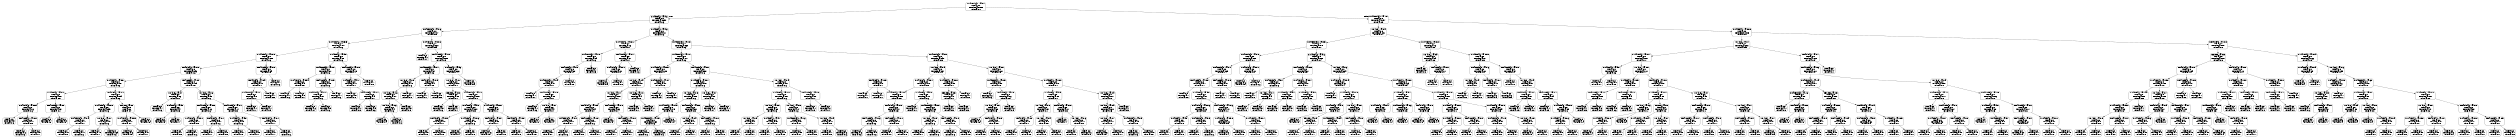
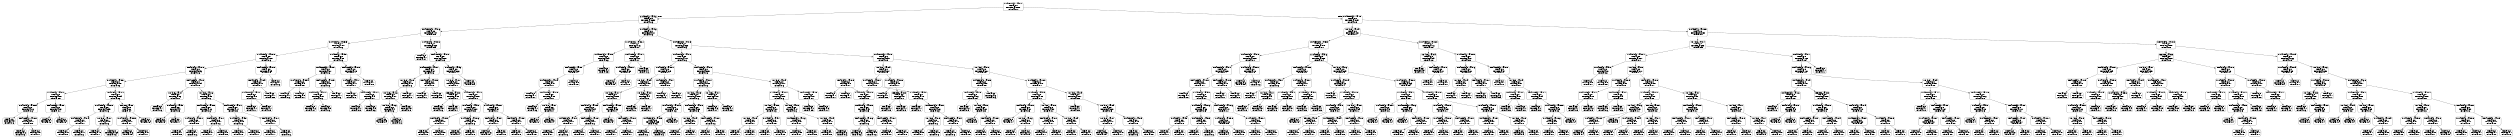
edge "$M_{halo}$ <= 13.2 mse = 0.0 samples = 158 value = 0.2" -> "Inc. (b/a) <= 0.7 mse = 0.0 samples = 135 value = 0.1": now "$M_{halo}$ <= 13.2 mse = 0.0 samples = 158 value = 0.2" -> "$M_{halo}$ <= 13.6 mse = 0.0 samples = 20 value = 0.2"
edge "$M_{stel}$ <= 9.7 mse = 0.0 samples = 35 value = 0.3" -> "$D_{skel}$ <= -0.0 mse = 0.0 samples = 23 value = 0.3": now "$n_{sersic}$ <= 3.6 mse = 0.0 samples = 27 value = 0.3" -> "$D_{skel}$ <= -0.0 mse = 0.0 samples = 23 value = 0.3"
